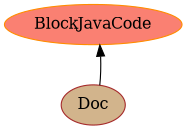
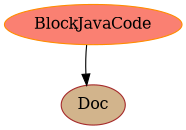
edge "Doc" -> "BlockJavaCode": reversed
